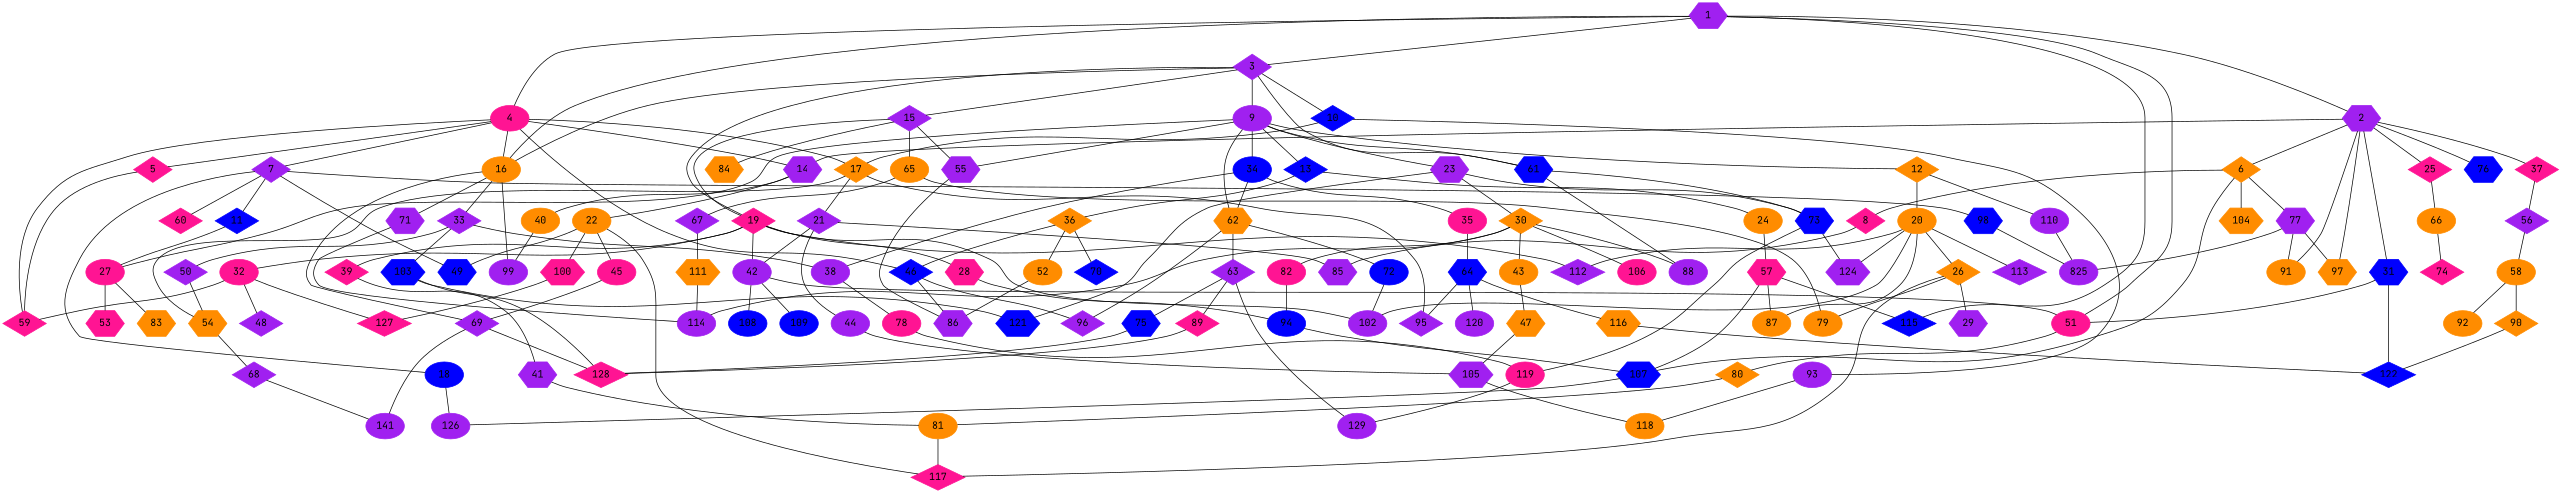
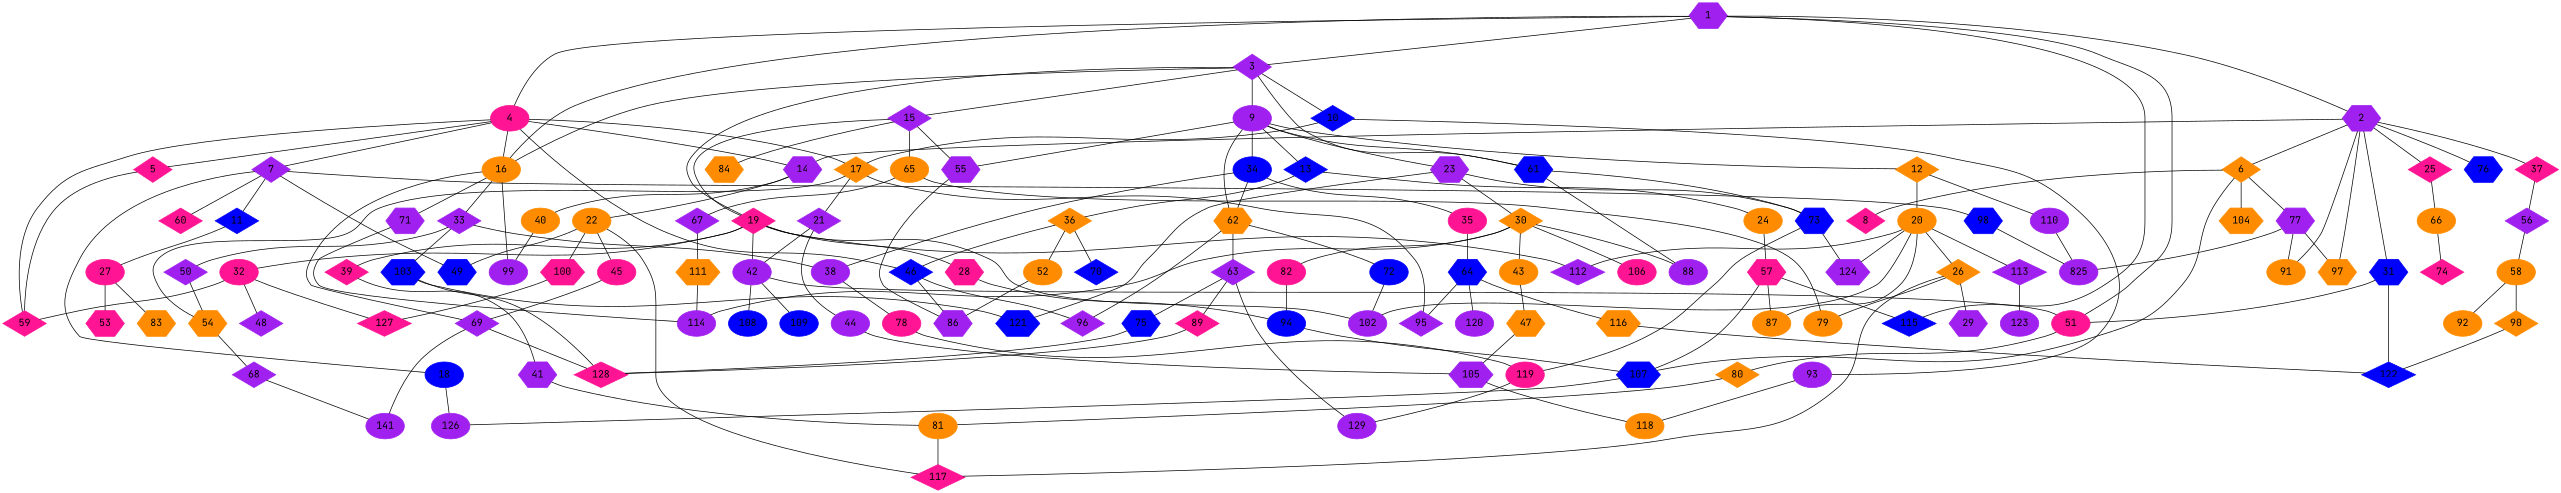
edge "9" -- "27": removed
node "85": removed
node "123": added
